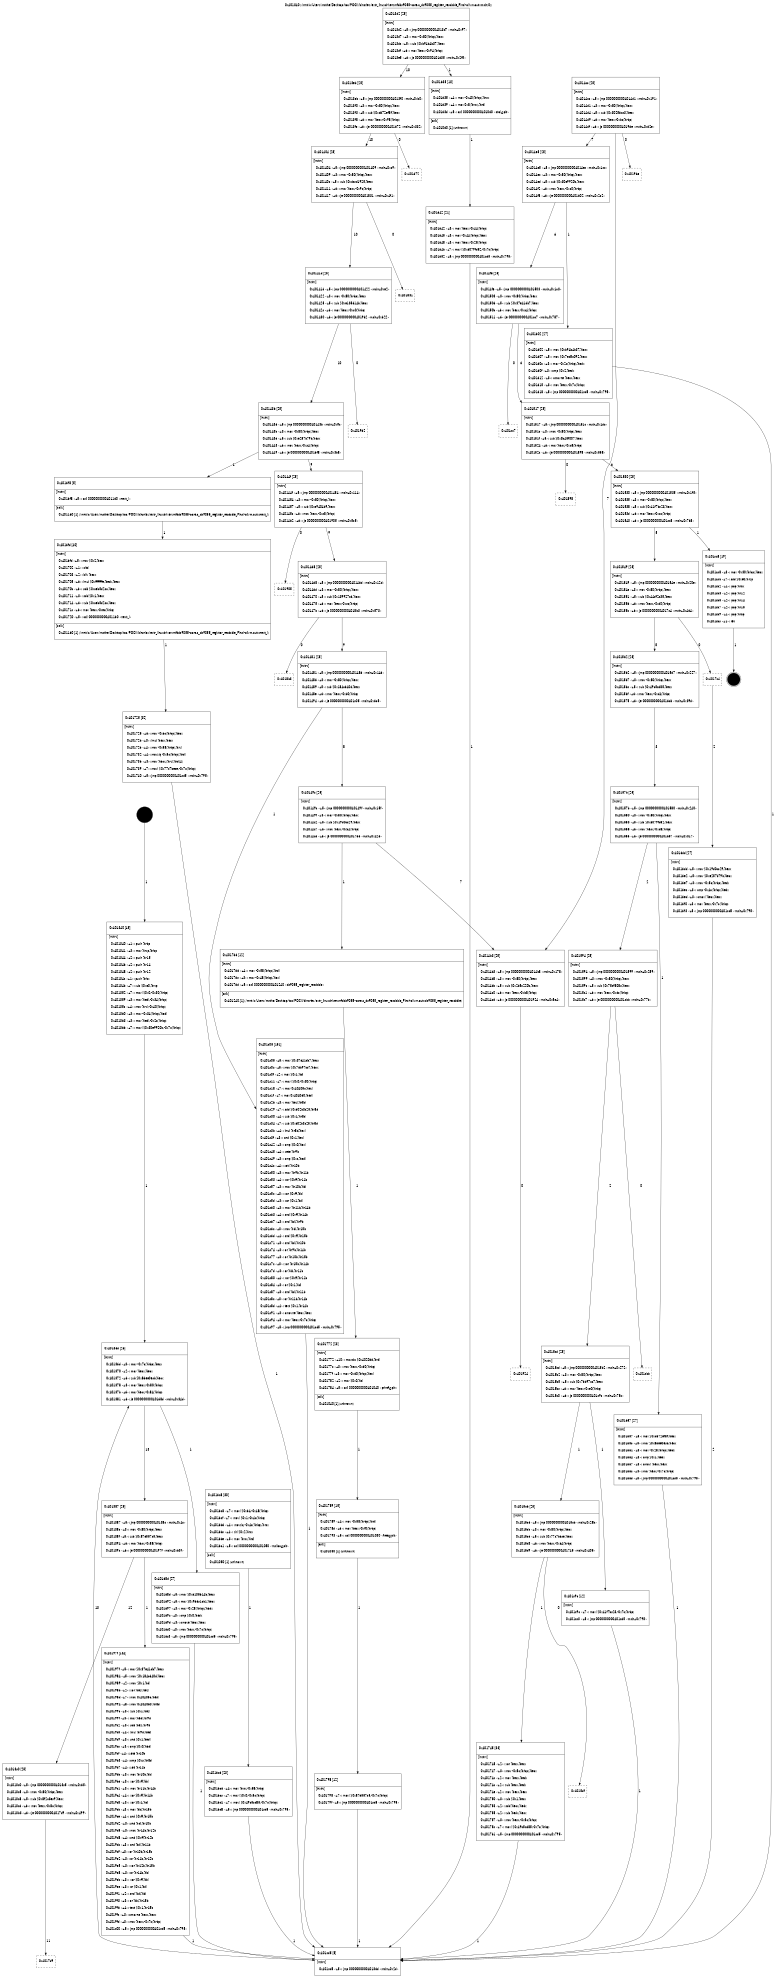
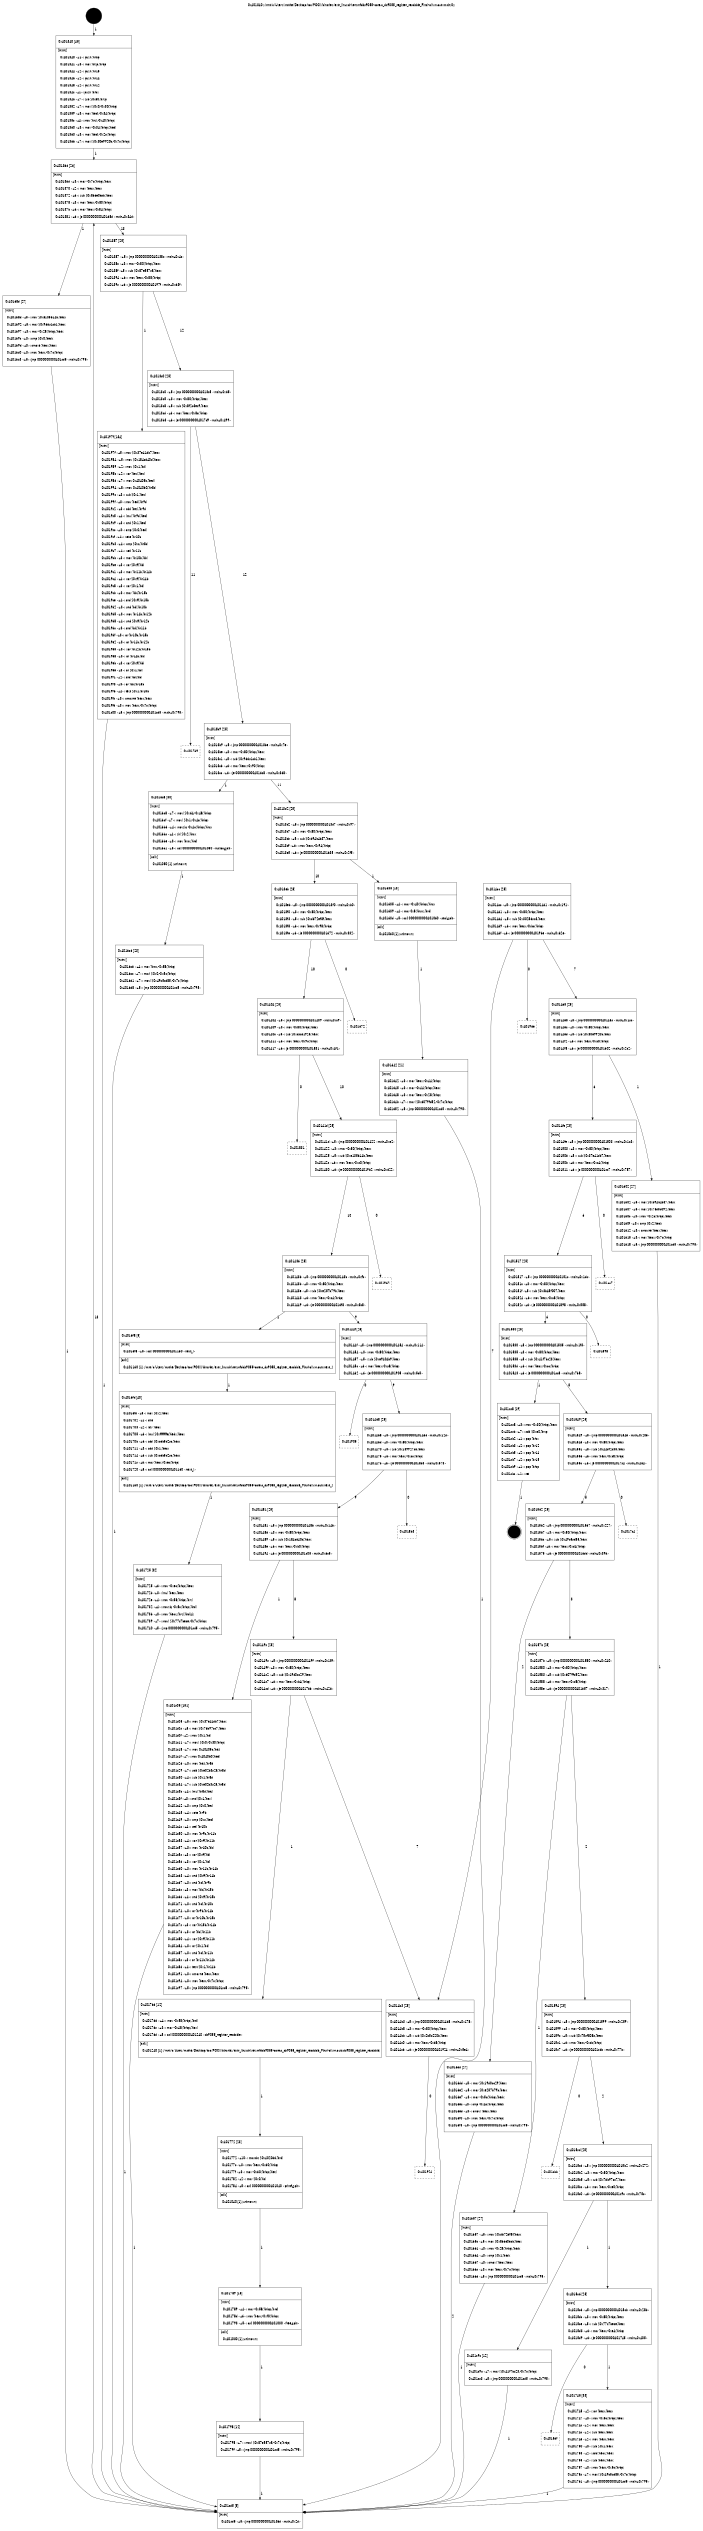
node "0x4013b9 [25]": added
edge "0x4017a4" -> "0x4016dd [27]": now "0x401562 [25]" -> "0x4016dd [27]"
